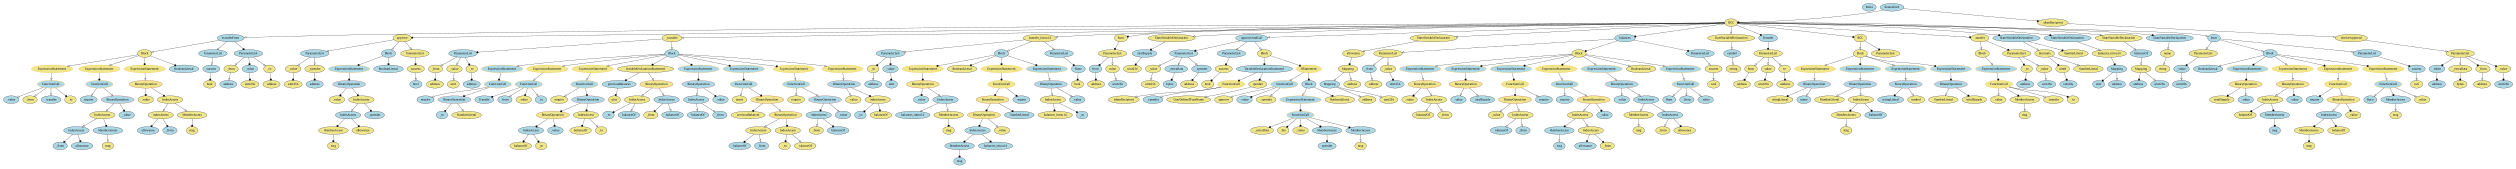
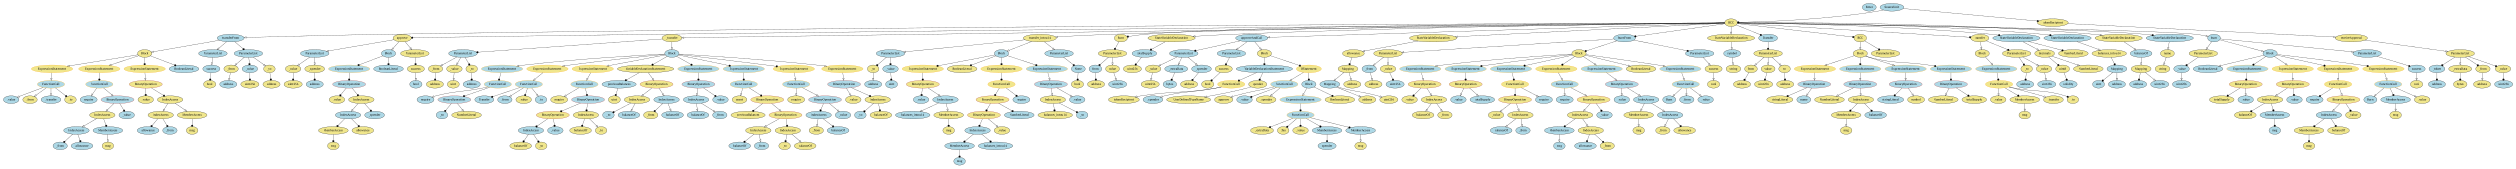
node "balances": label "balances" -> "burnFrom"
